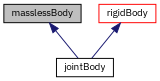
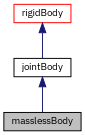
edge "jointBody" -> "masslessBody": reversed
